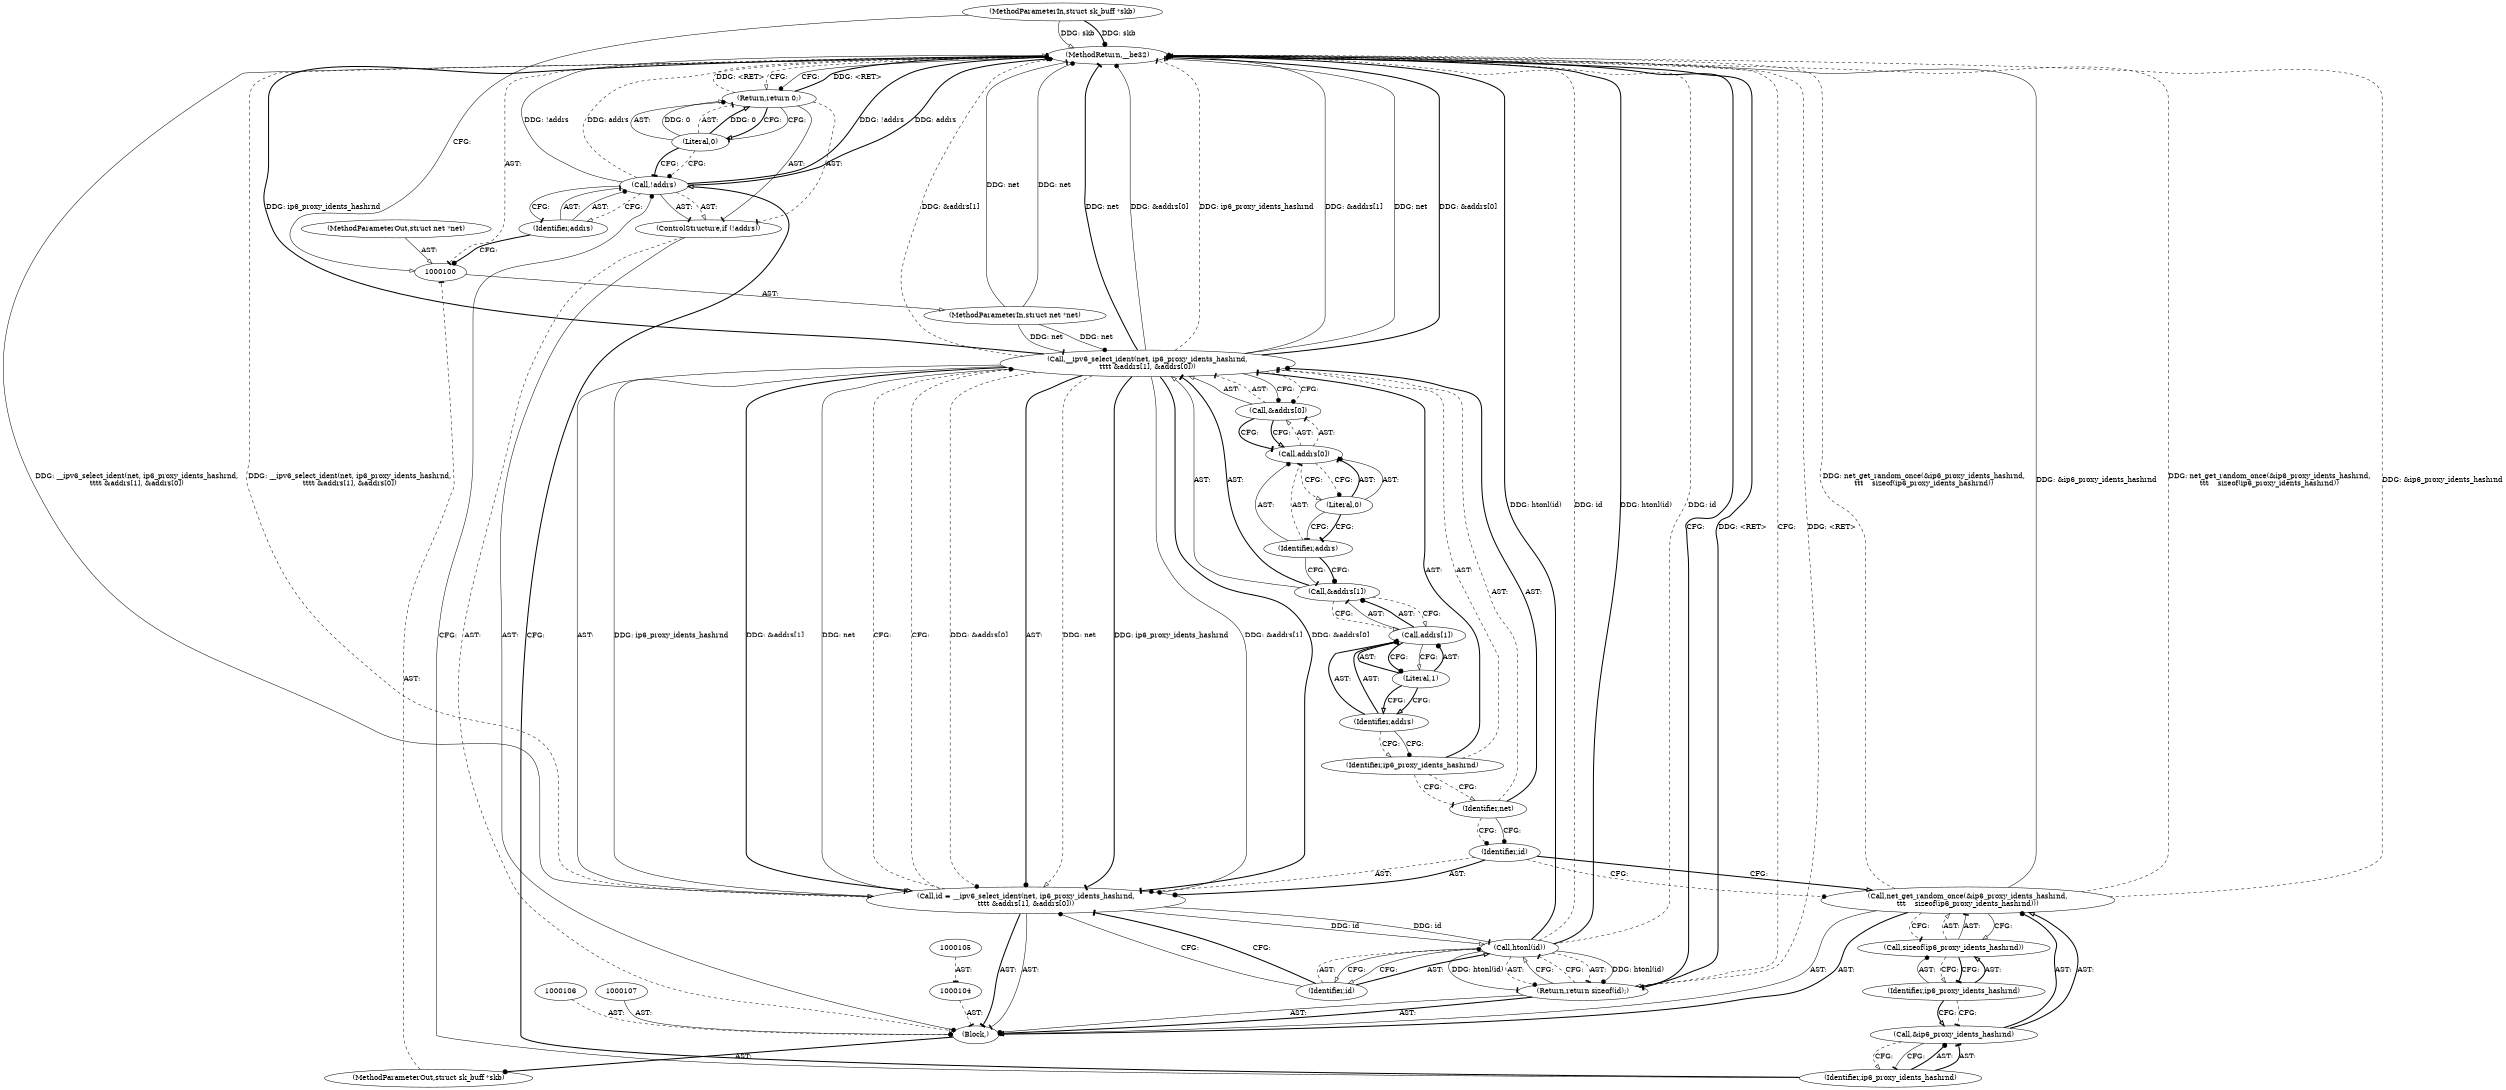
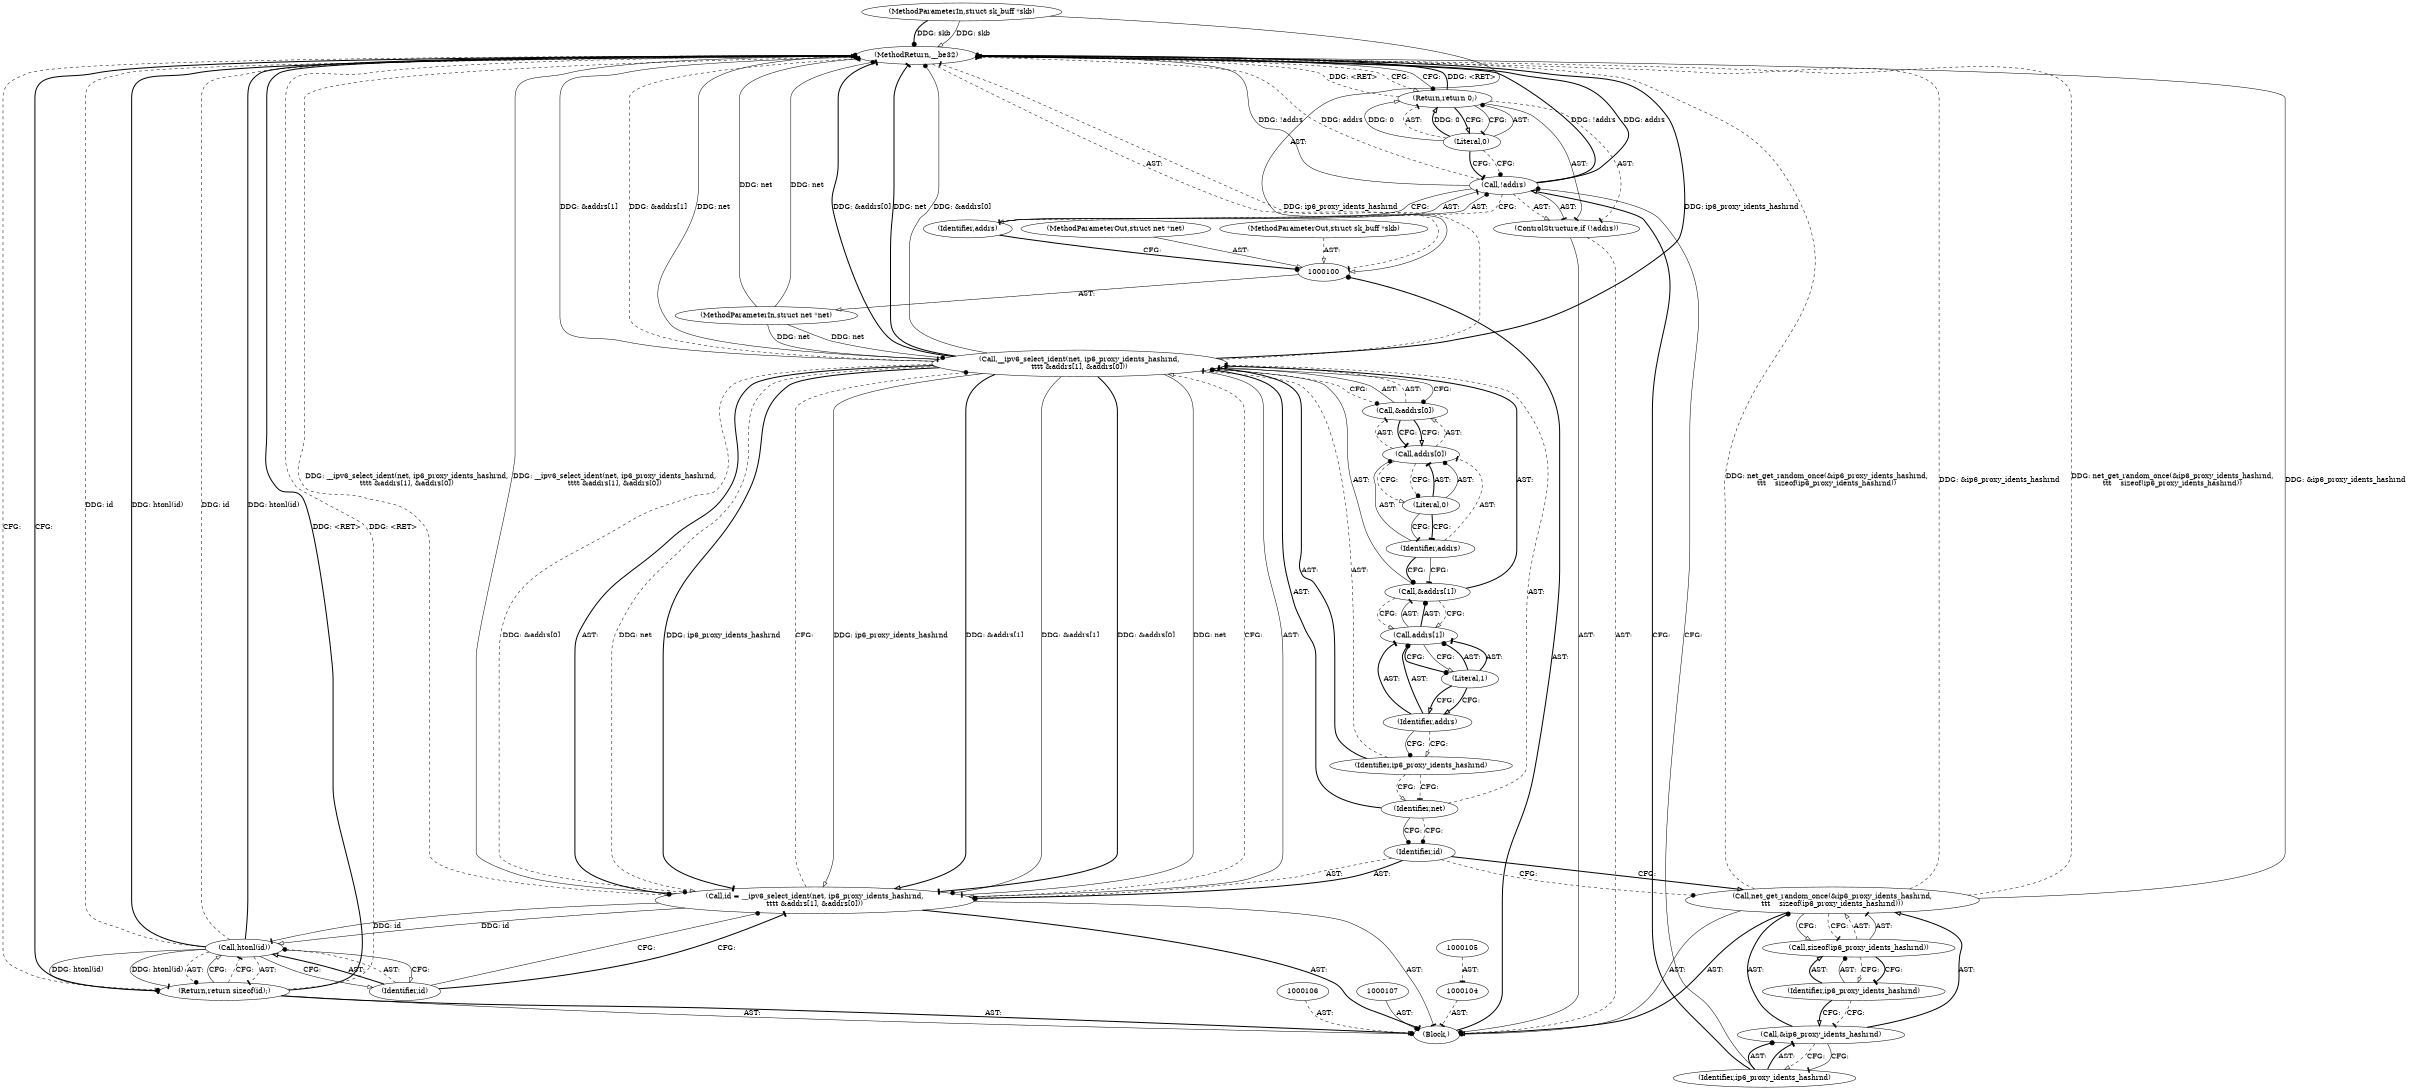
edge "(MethodParameterIn,struct sk_buff *skb)" -> "1000100": label "CFG: " -> "AST: "
edge "(MethodParameterOut,struct sk_buff *skb)" -> "1000100": arrowhead tee -> onormal
edge "(Block,)" -> "(MethodParameterOut,struct sk_buff *skb)": now "(Block,)" -> "1000100"
